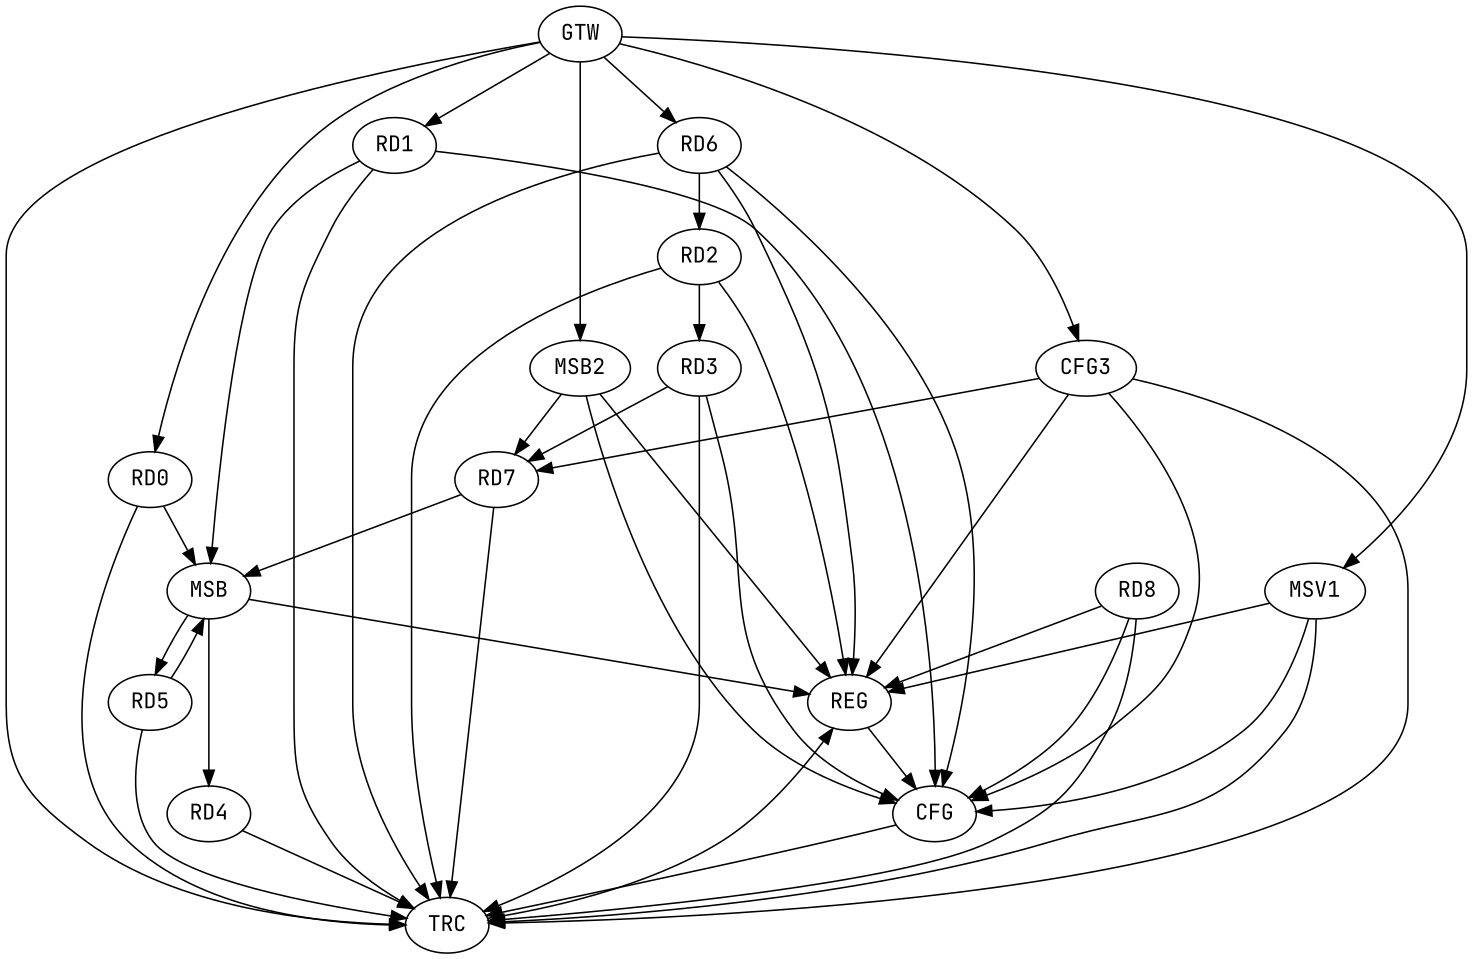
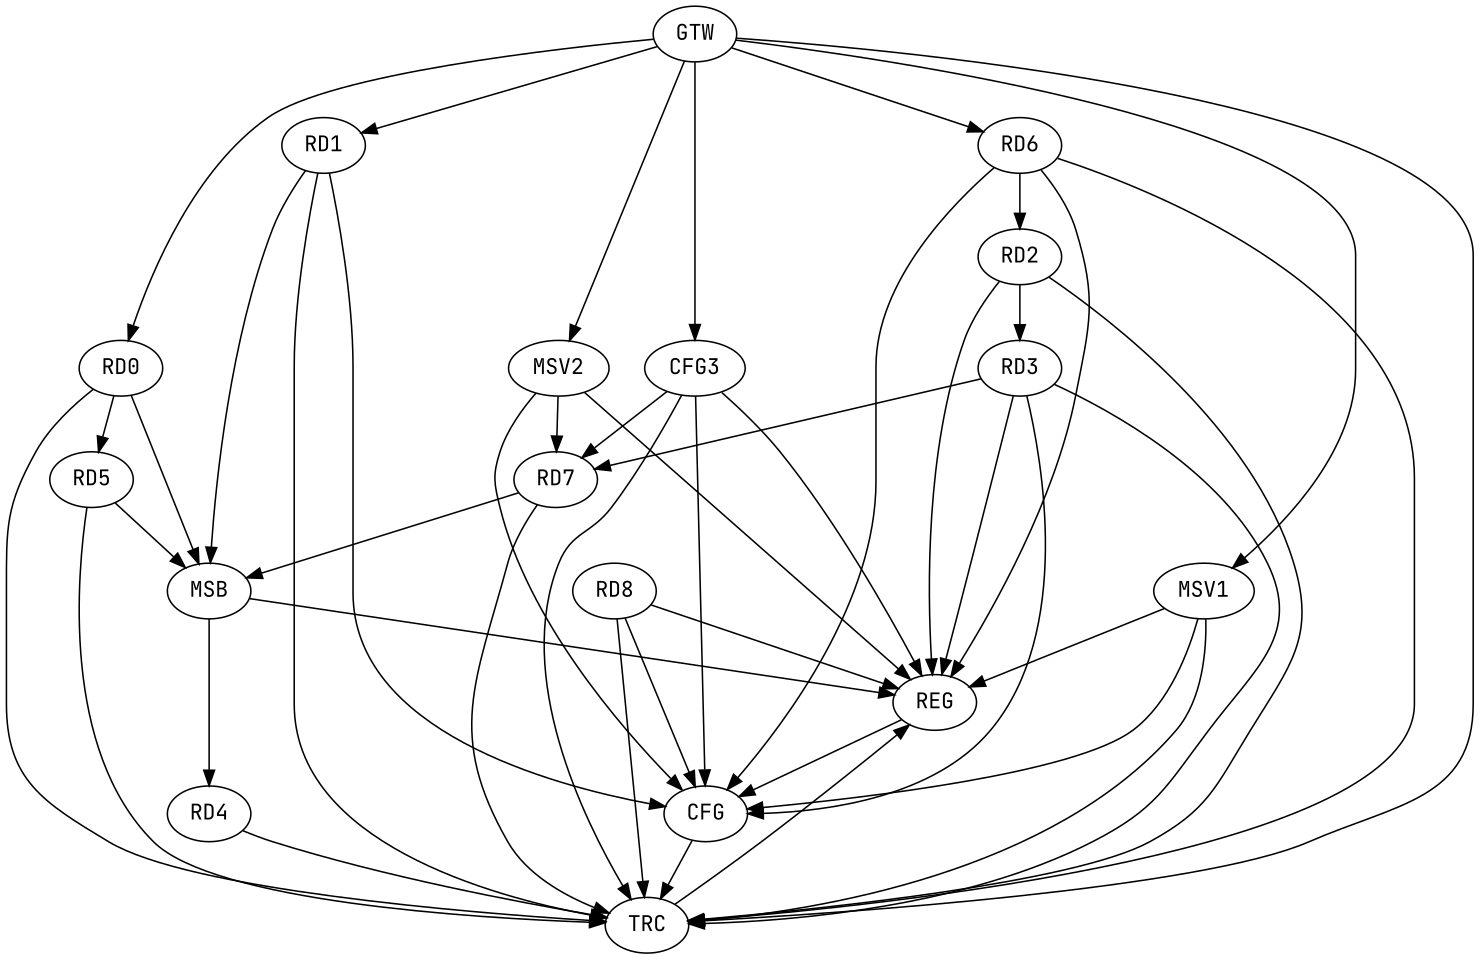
node "MSB2": label "MSB2" -> "MSV2"
edge "RD3" -> "REG": added
edge "MSB" -> "RD5": now "RD0" -> "RD5"
